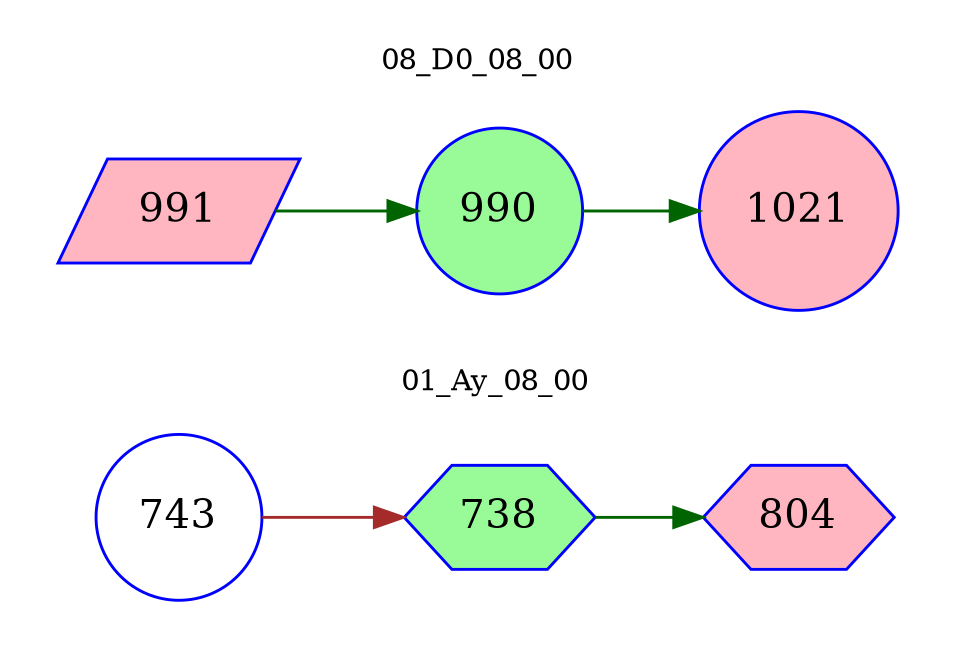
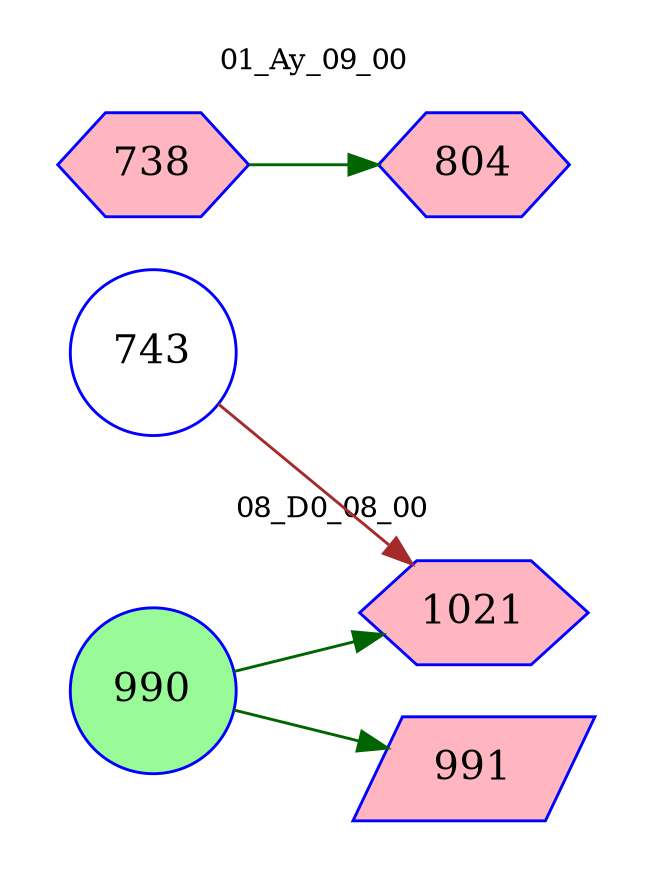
edge "991" -> "990": reversed
node "1021": shape circle -> hexagon
cluster "01_Ay_08_00": label "01_Ay_08_00" -> "01_Ay_09_00"
edge "743" -> "738": now "743" -> "1021"
node "738": fillcolor palegreen -> lightpink
